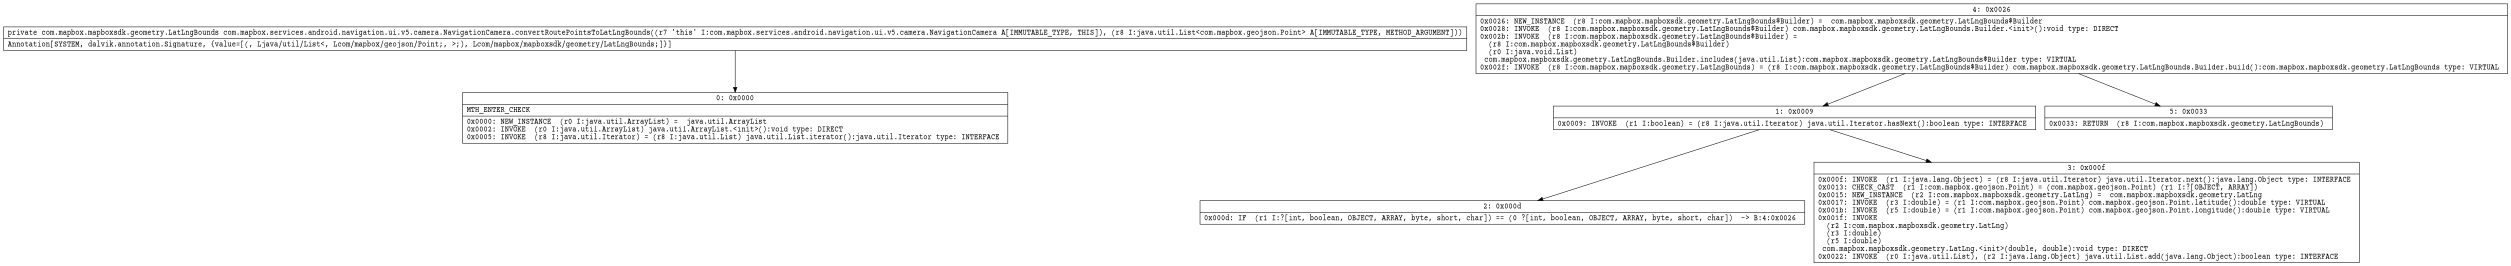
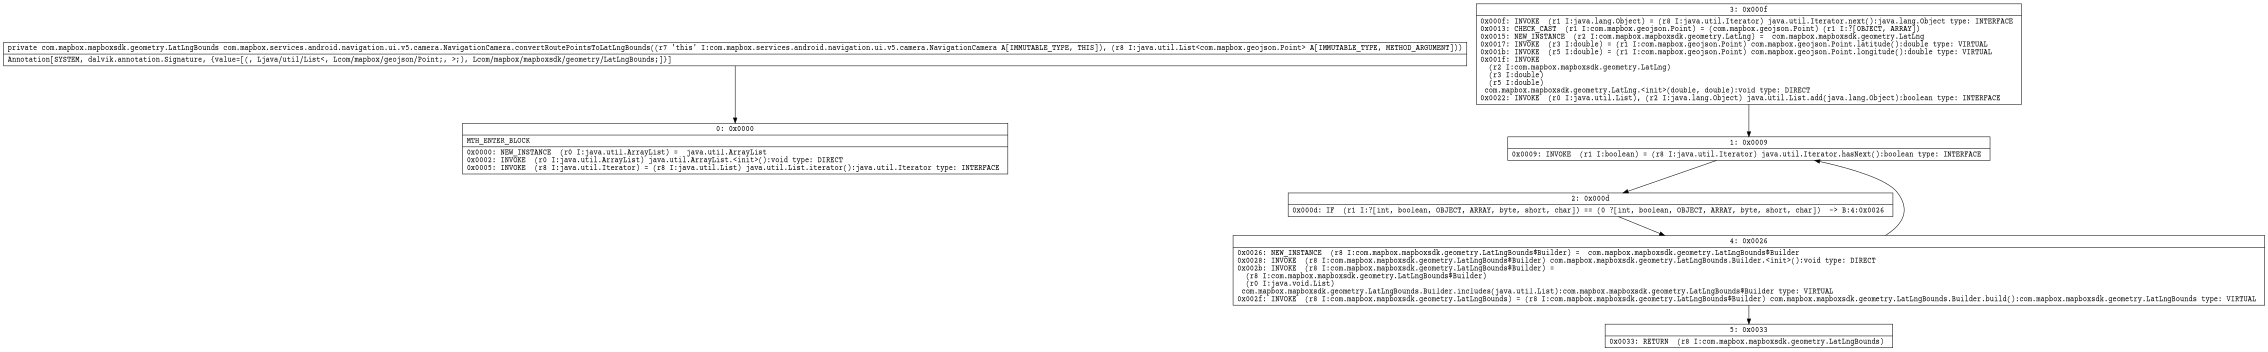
node "0: 0x0000": text "MTH_ENTER_CHECK" -> "MTH_ENTER_BLOCK"
edge "1: 0x0009" -> "3: 0x000f": reversed
edge "2: 0x000d" -> "4: 0x0026": added
